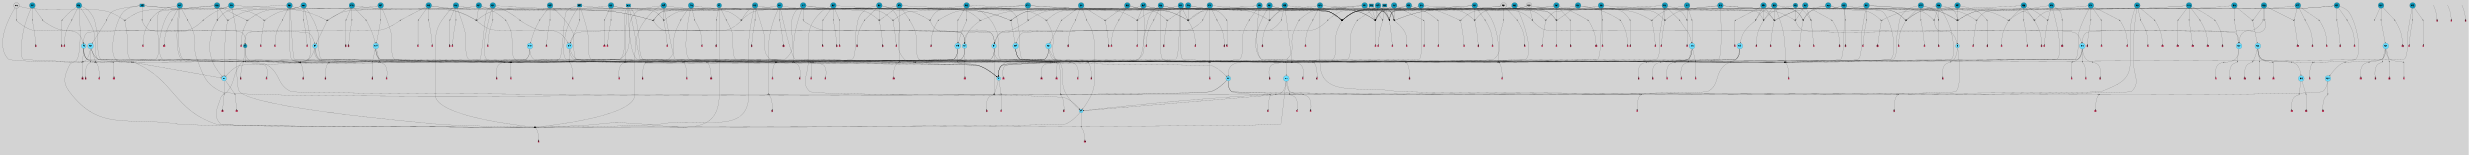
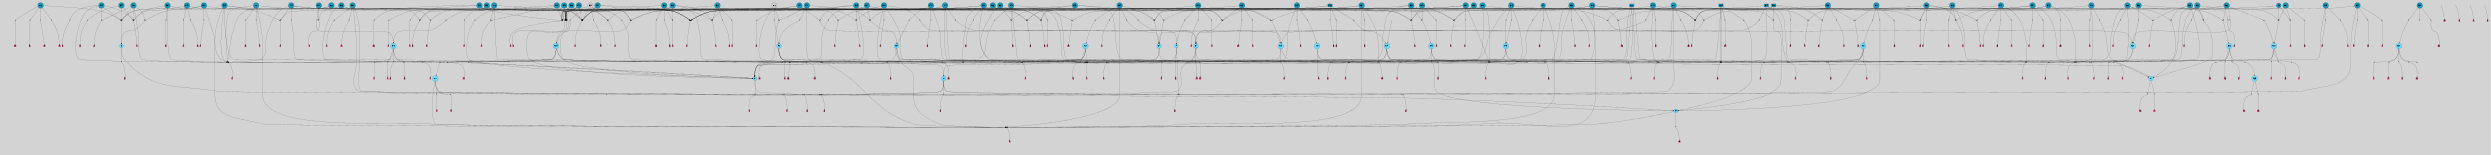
node "T259": shape box -> circle
node "T224": shape circle -> box
node "T405": shape circle -> box
node "T159": removed
node "T408": shape circle -> box
node "T403": shape box -> circle
node "T375": shape box -> circle
node "T330": fillcolor #cccccc -> #1199bb
node "T4": fillcolor #1199bb -> #66ddff
node "T322": removed
